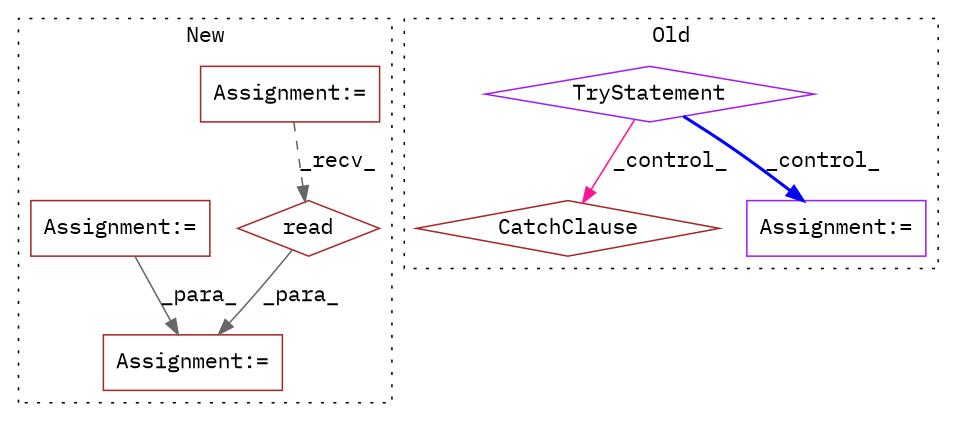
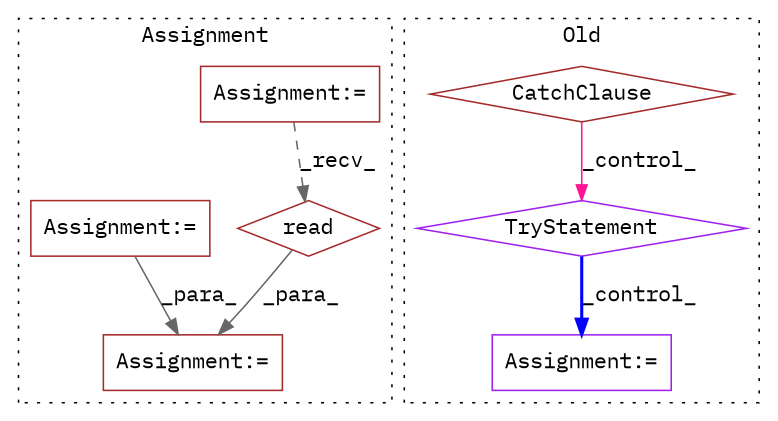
cluster "New": label "New" -> "Assignment"
edge "TryStatement" -> "CatchClause": reversed
